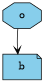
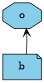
edge "o" -> "b": reversed
